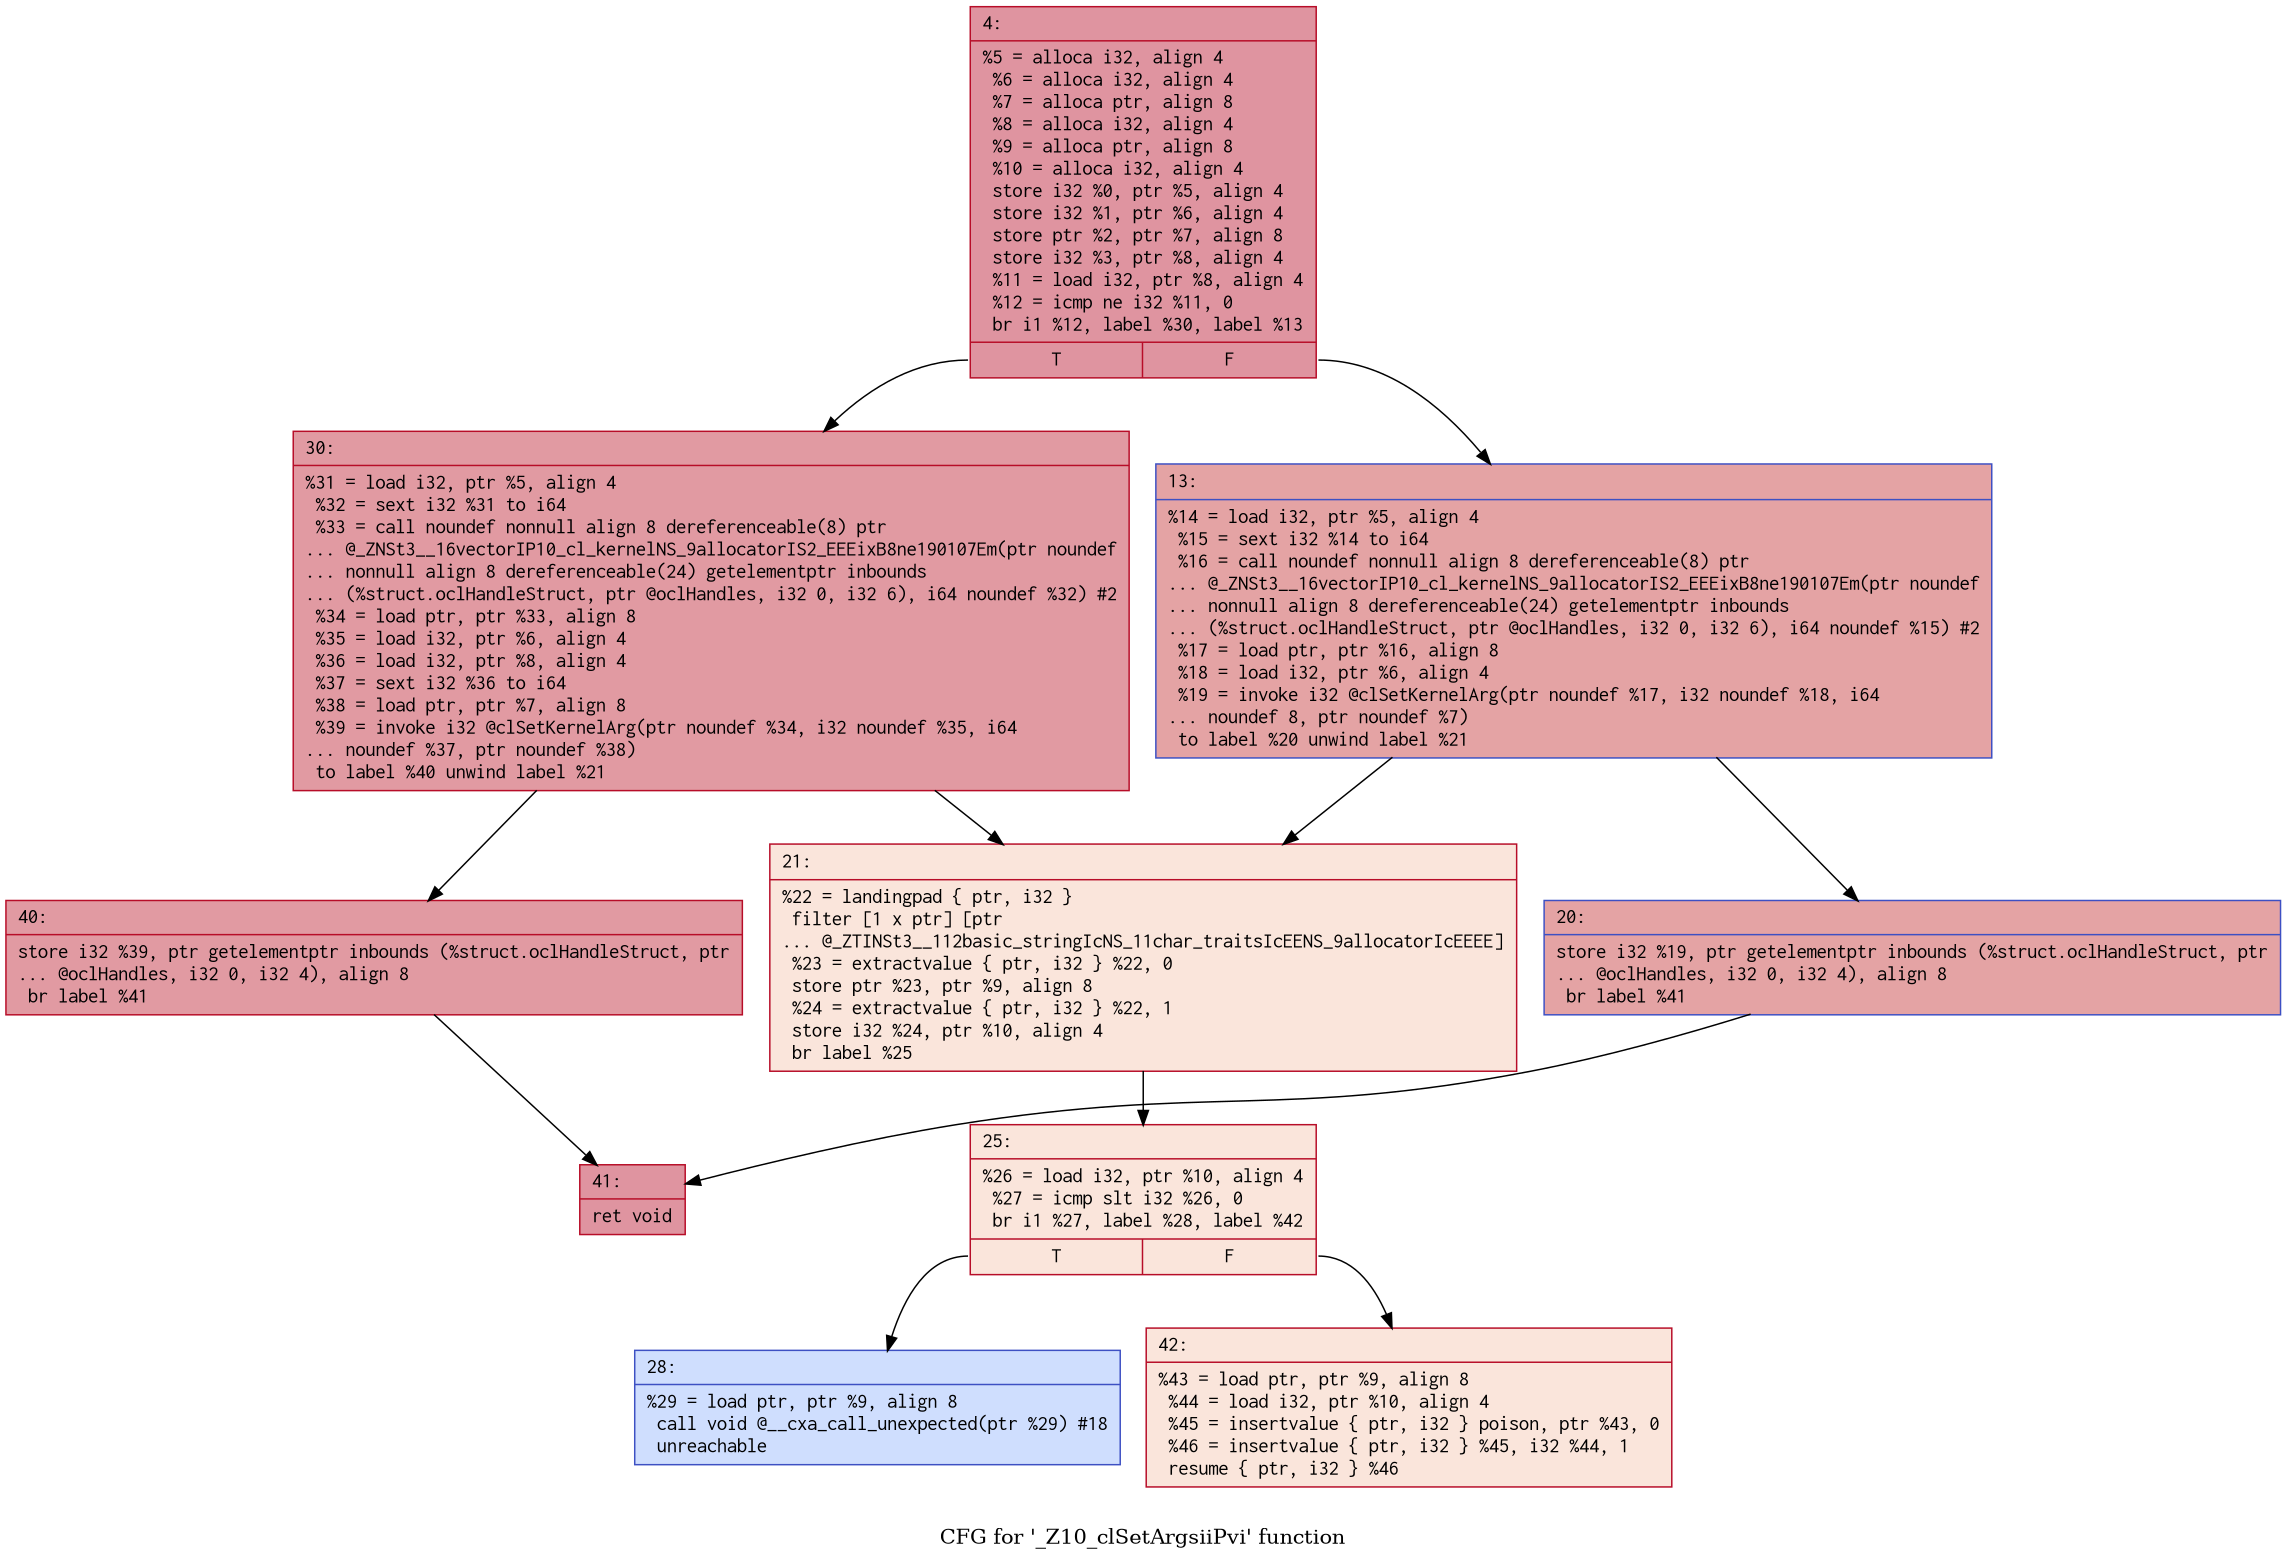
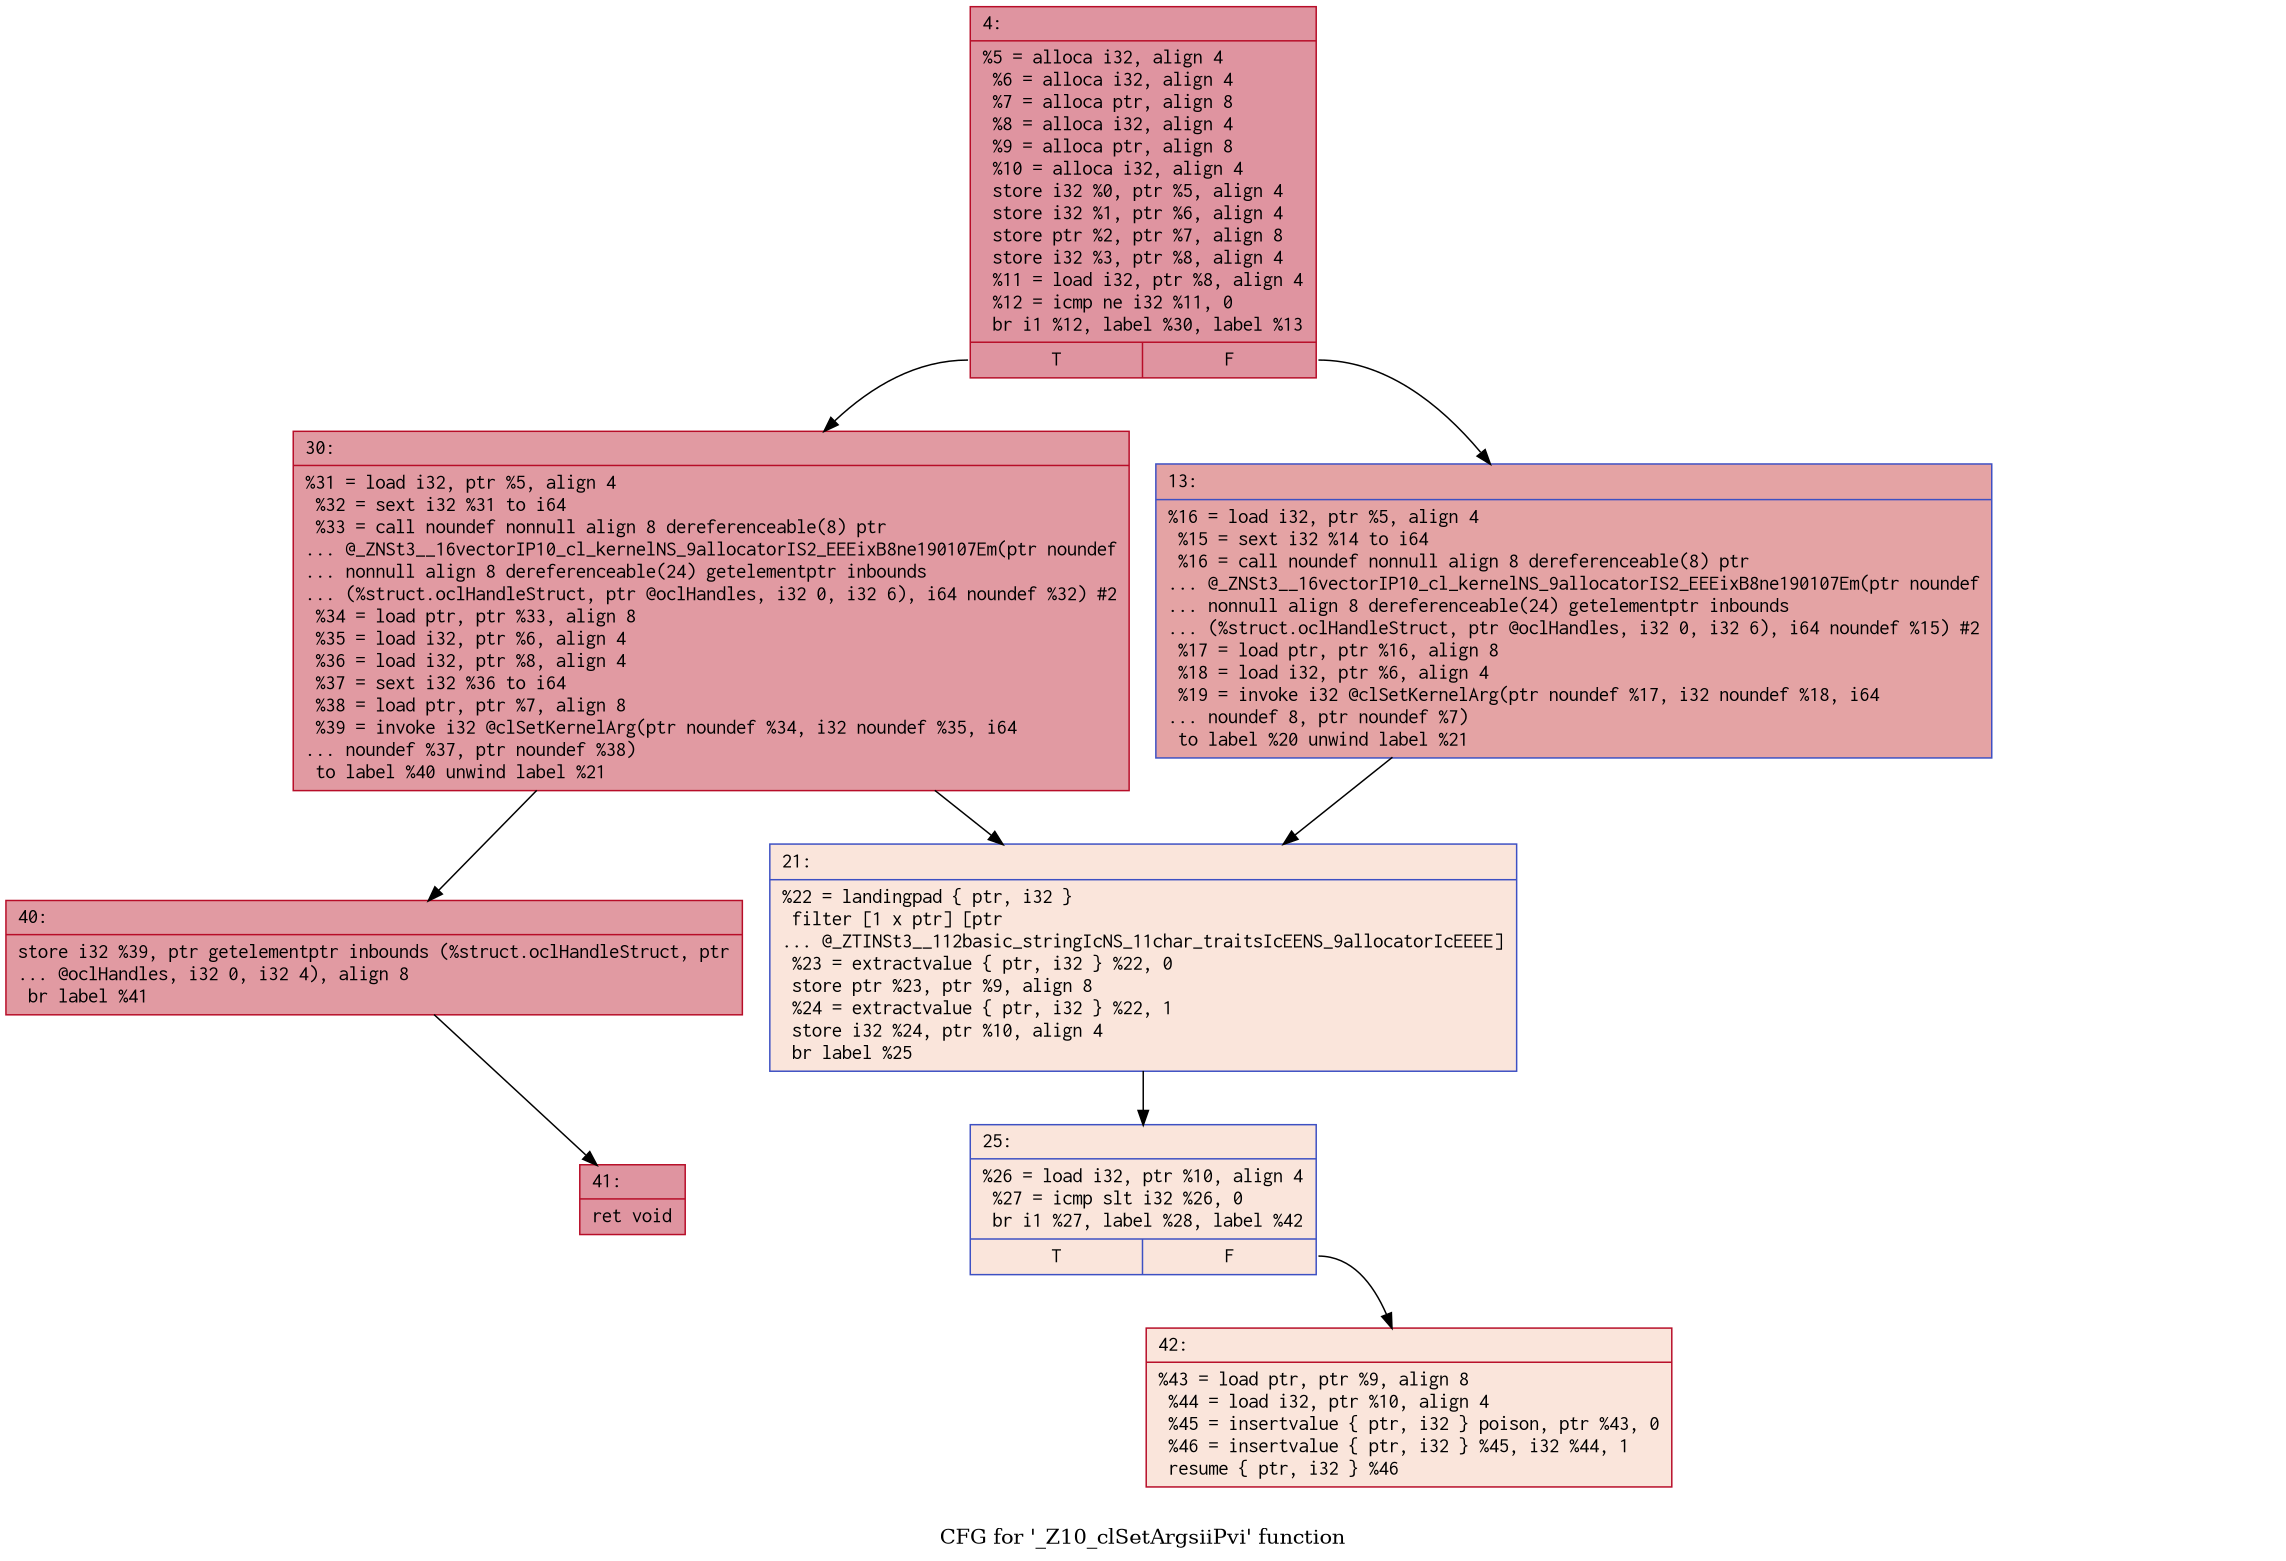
node "13:": text "%14 = load i32, ptr %5, align 4" -> "%16 = load i32, ptr %5, align 4"
node "21:": color #b70d28ff -> #3d50c3ff
node "20:": removed
node "25:": color #b70d28ff -> #3d50c3ff
node "28:": removed
